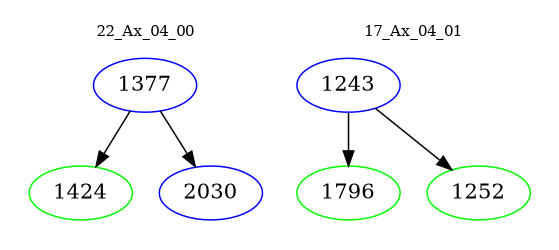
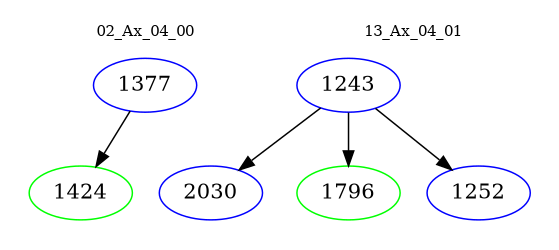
cluster "22_Ax_04_00": label "22_Ax_04_00" -> "02_Ax_04_00"
cluster "17_Ax_04_01": label "17_Ax_04_01" -> "13_Ax_04_01"
edge "1377" -> "2030": now "1243" -> "2030"
node "1252": color green -> blue
